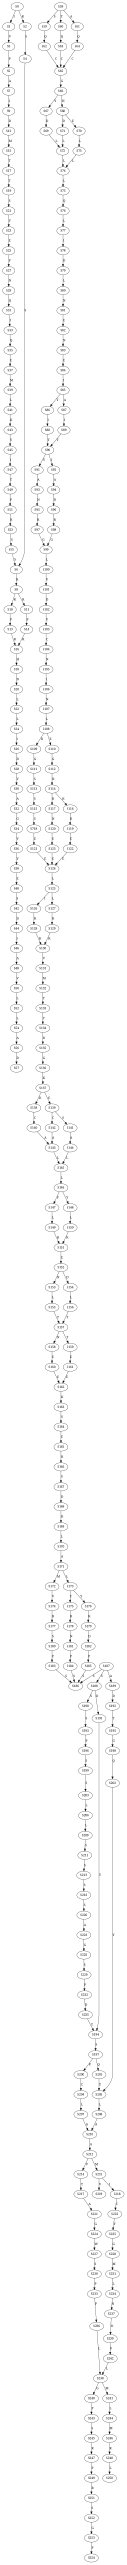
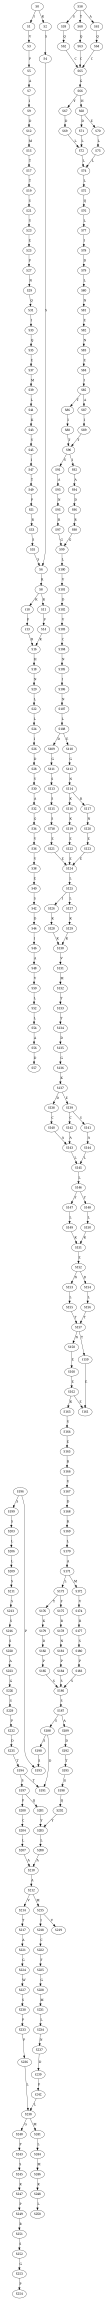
edge "S161" -> "S162": reversed
edge "S187" -> "S186": reversed
edge "S193" -> "S196": reversed
edge "S191" -> "S194": reversed
